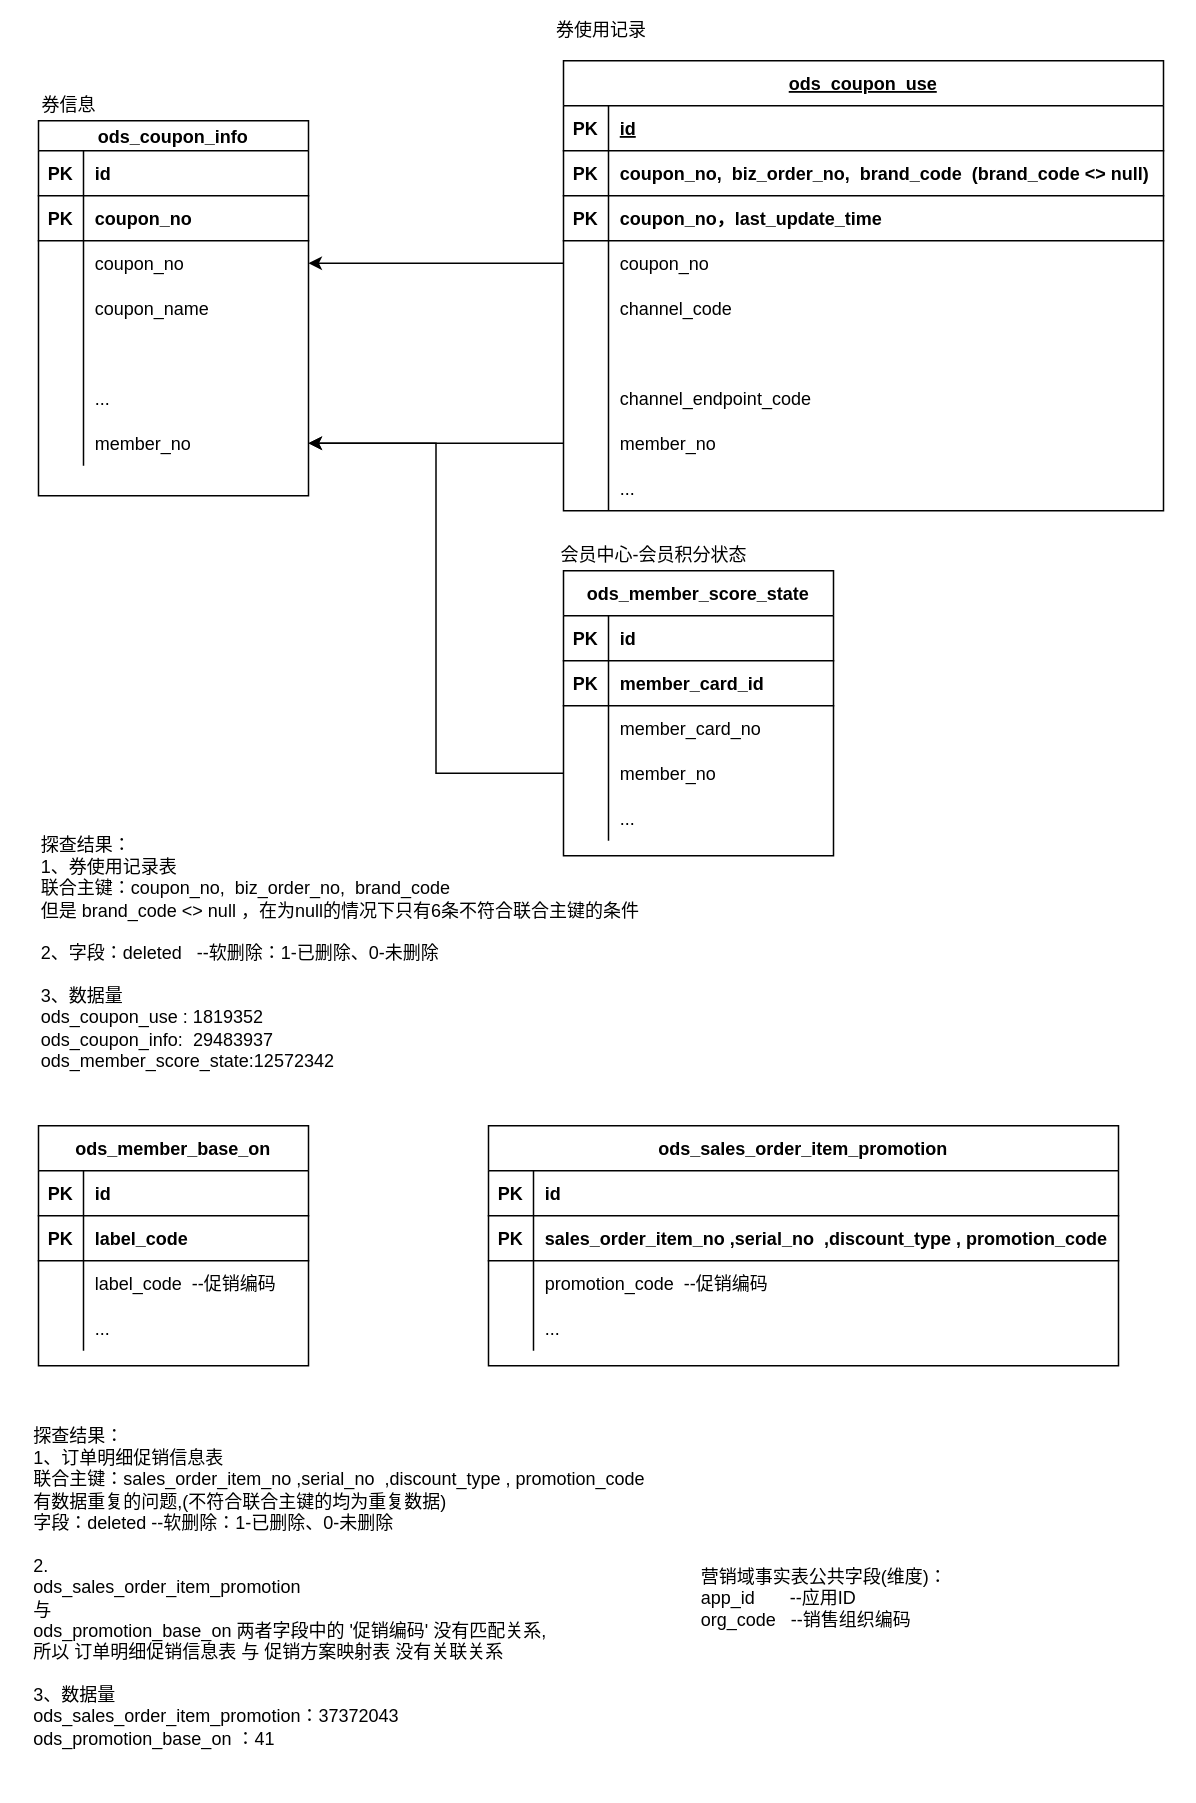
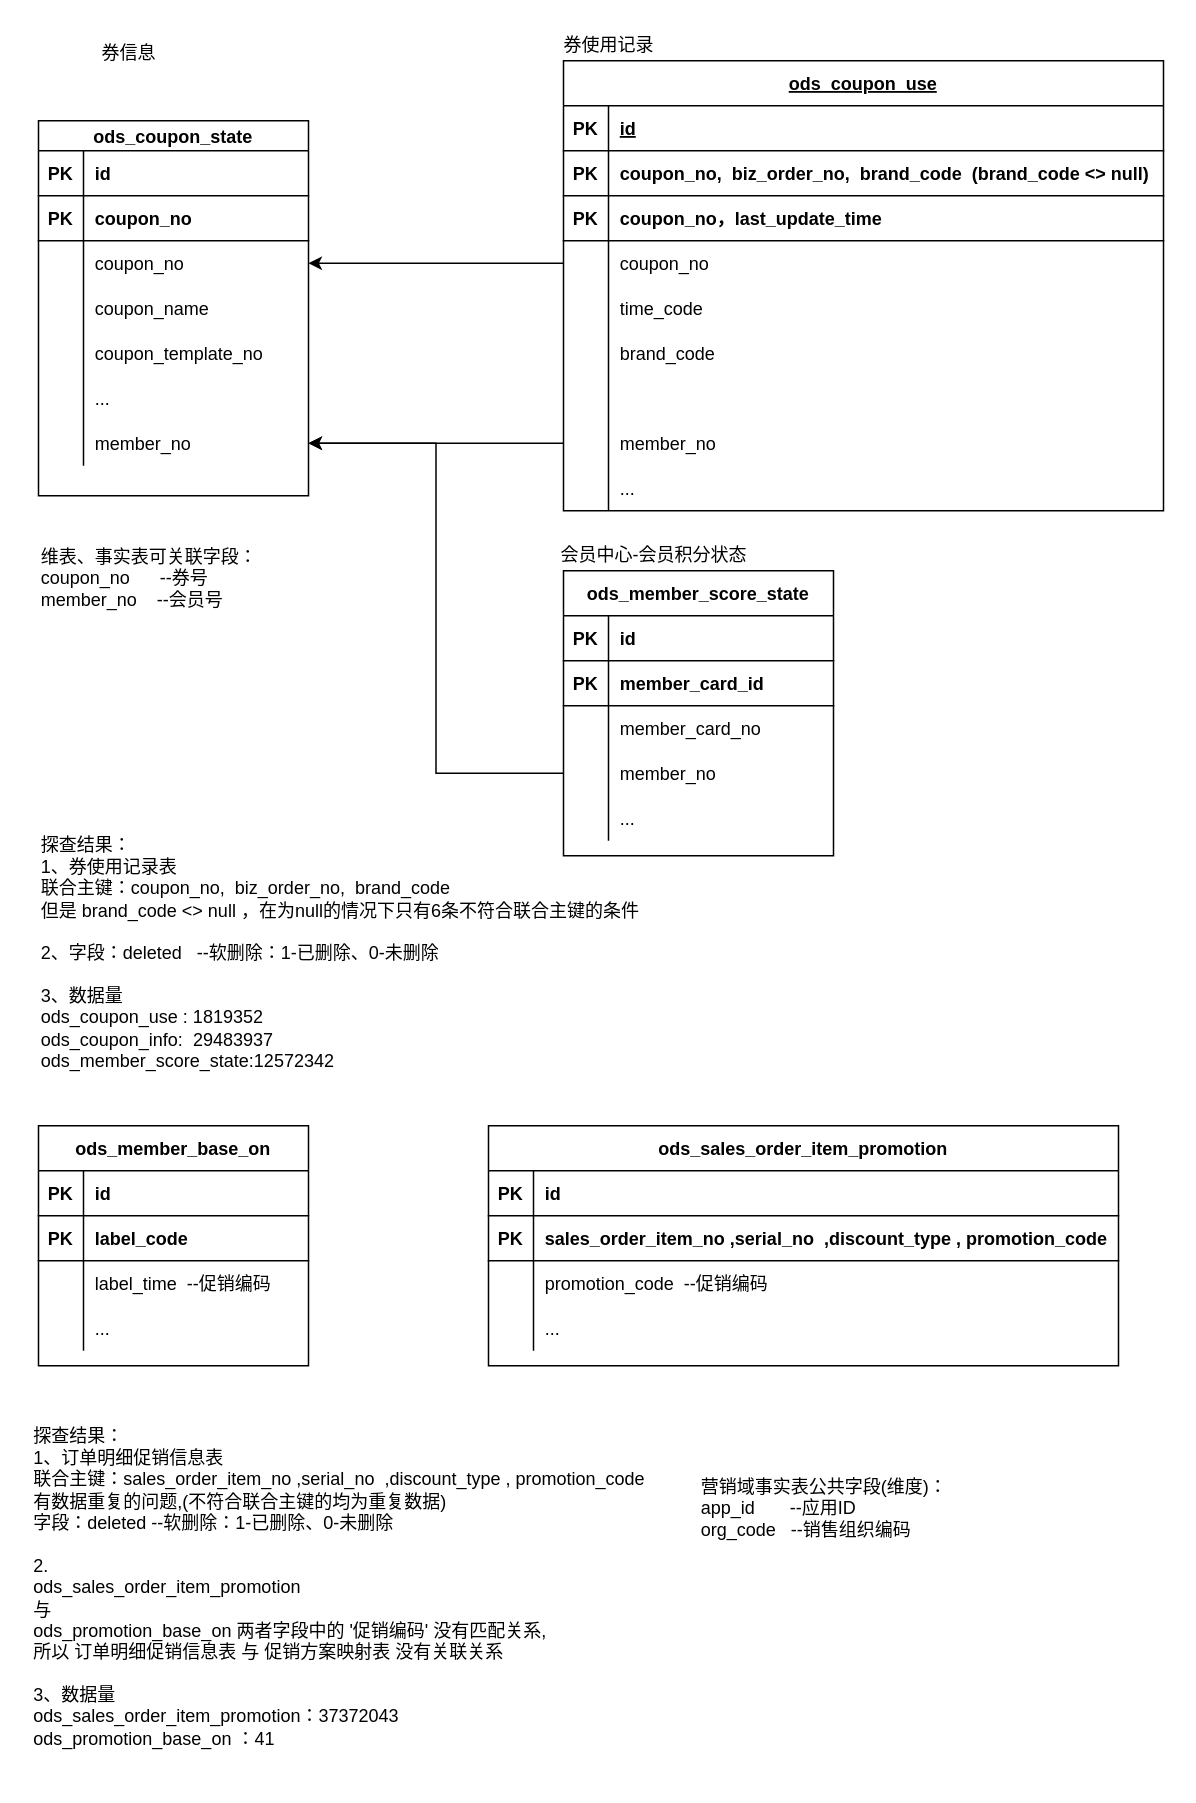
node "券使用记录": moved (601, 31) -> (608, 46)
node "券信息": moved (68, 106) -> (128, 53)
node "ods_coupon_info": label "ods_coupon_info" -> "ods_coupon_state"
node "channel_code": label "channel_code" -> "time_code"
node "coupon_template_no": added
node "brand_code": added
node "channel_endpoint_code": removed
node "维表、事实表可关联字段： coupon_no --券号 member_no --会员号": added
node "label_code --促销编码": label "label_code --促销编码" -> "label_time --促销编码"
node "营销域事实表公共字段(维度)： app_id --应用ID org_code --销售组织编码": moved (833, 1598) -> (833, 1508)
